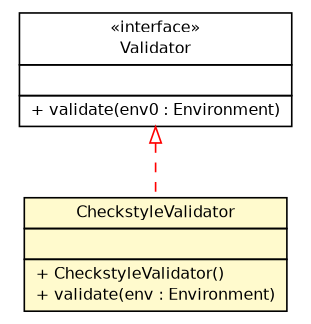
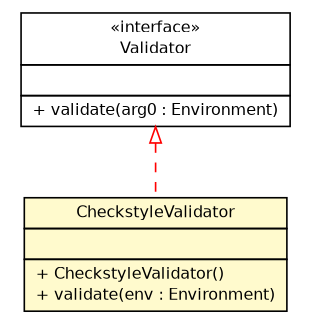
node "Validator": text "+ validate(env0 : Environment)" -> "+ validate(arg0 : Environment)"
